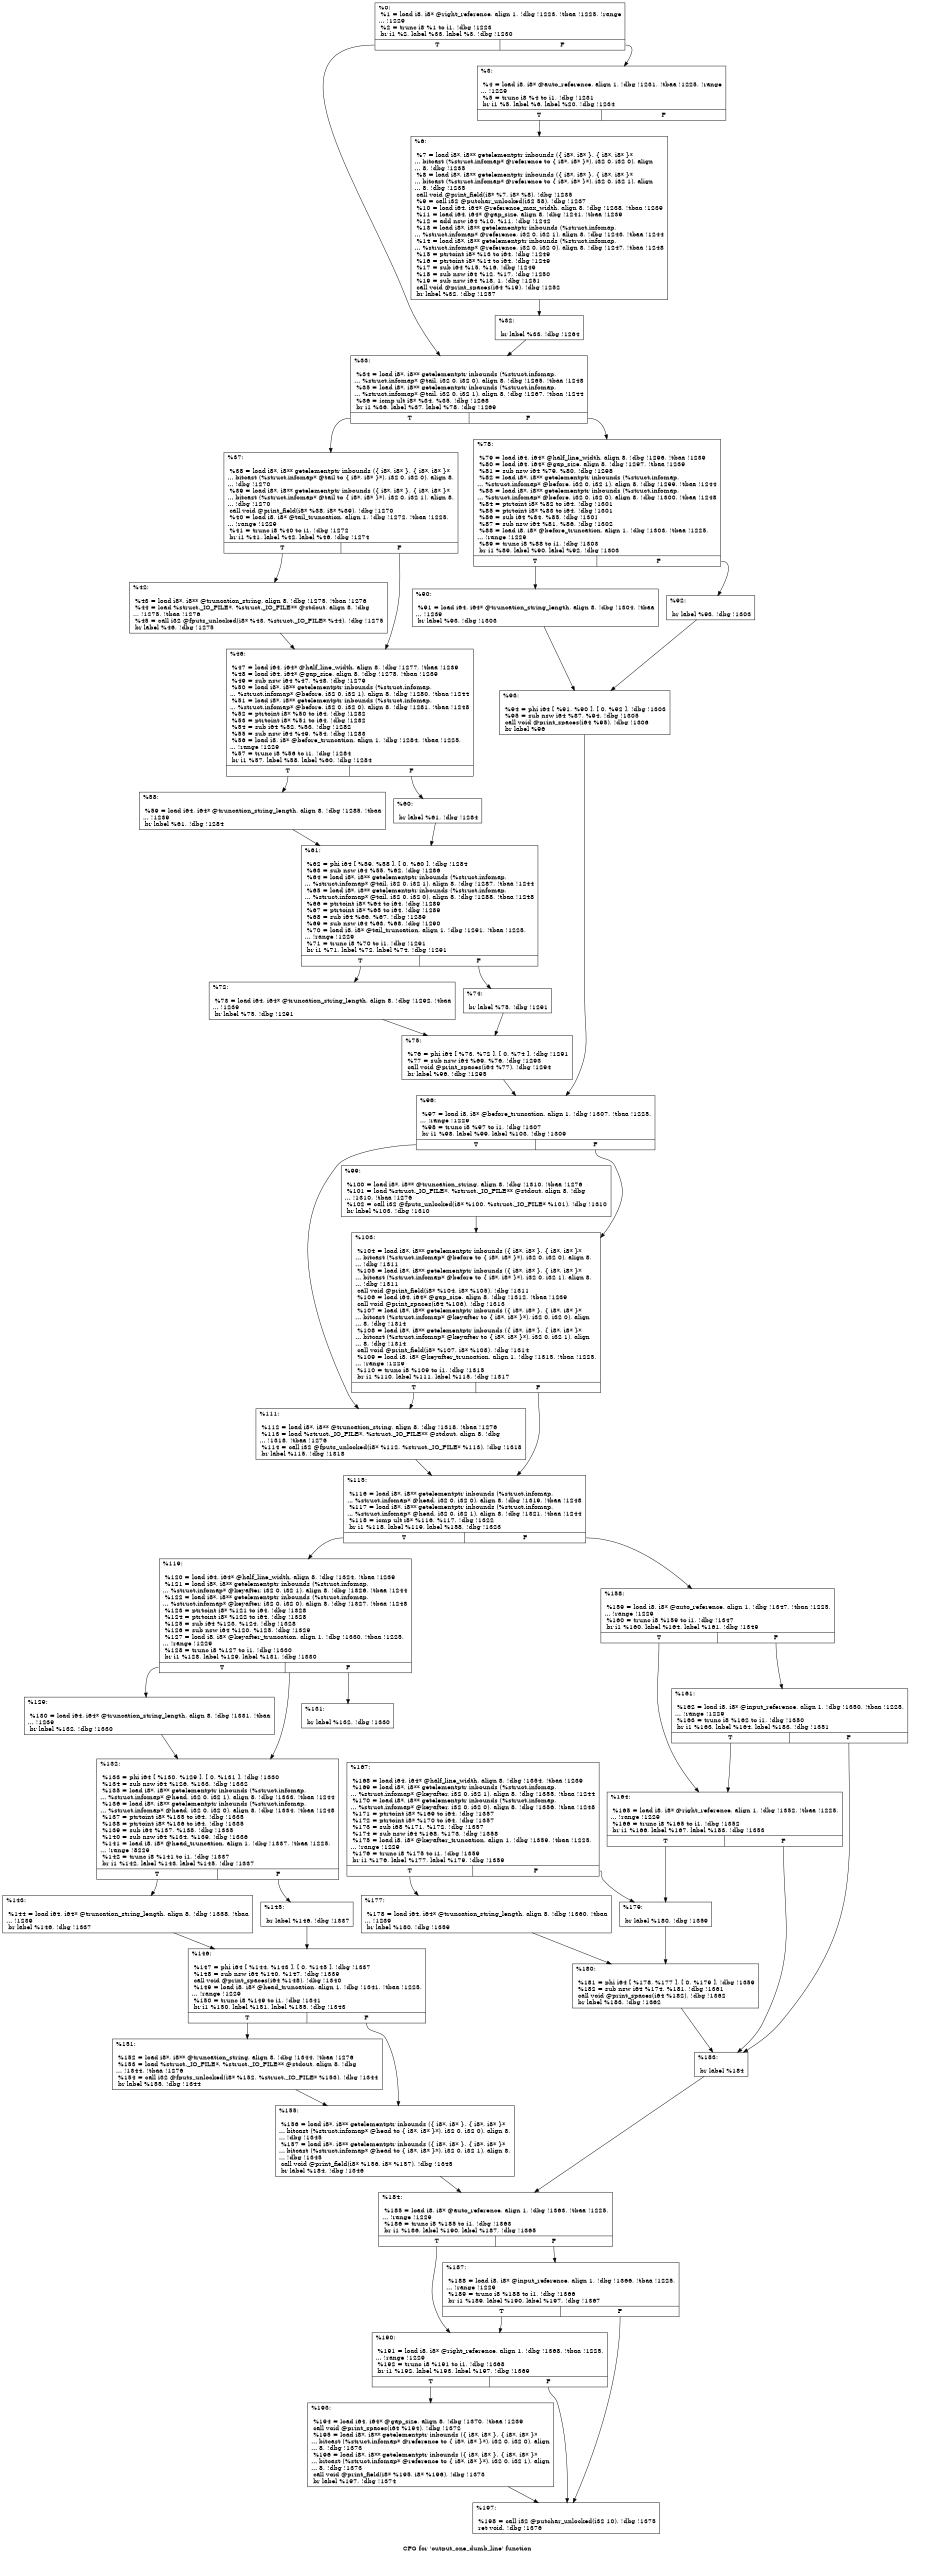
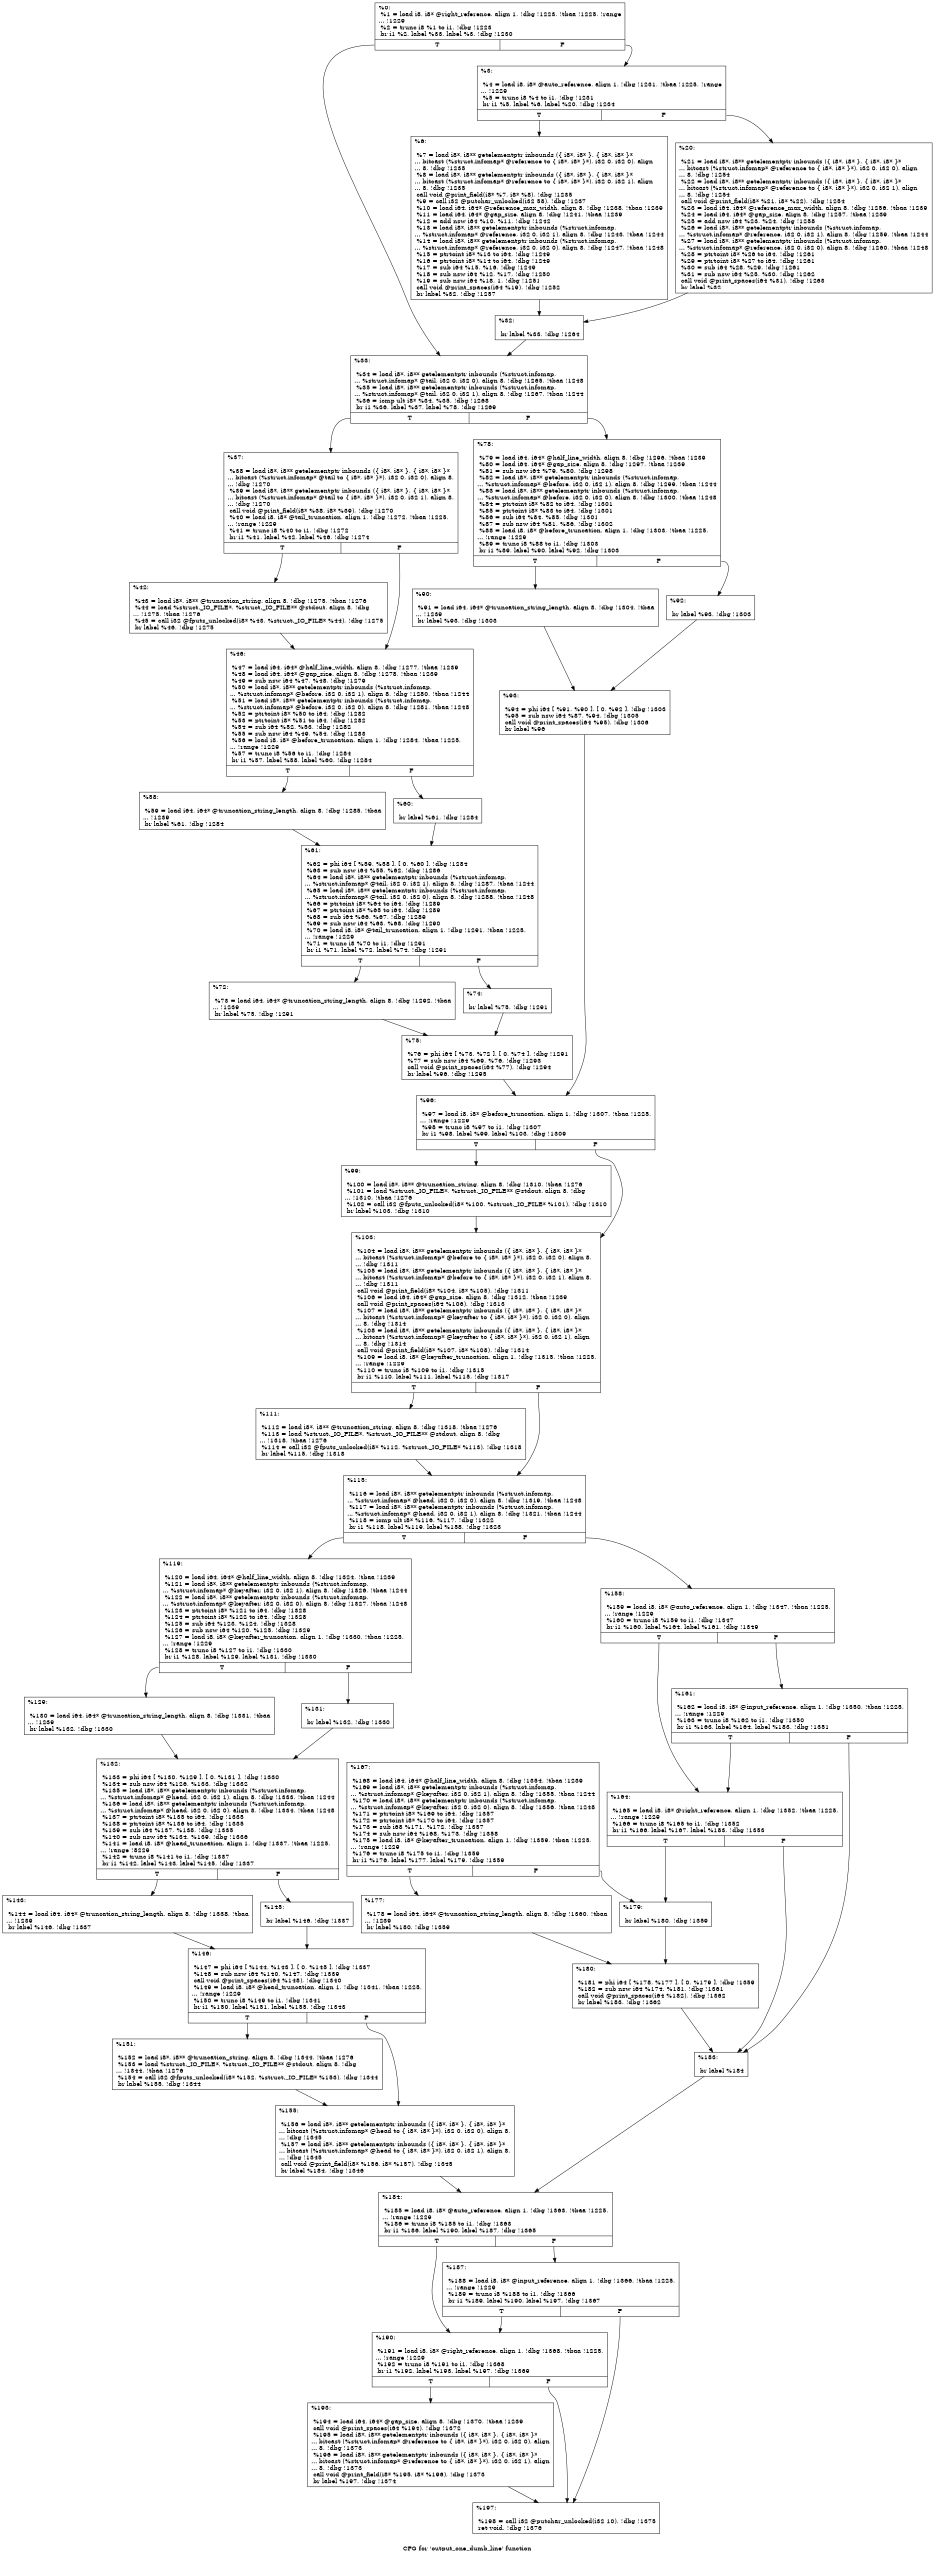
node "%20:": added
edge "%96:" -> "%111:": now "%96:" -> "%99:"
edge "%119:" -> "%132:": now "%131:" -> "%132:"
